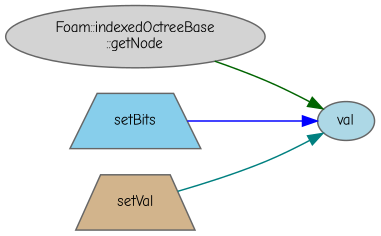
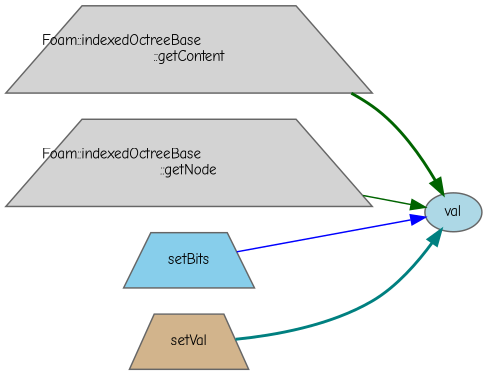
node "Foam::indexedOctreeBase ::getNode": shape ellipse -> trapezium
node "Foam::indexedOctreeBase ::getContent": added
edge "setVal" -> "val": style solid -> bold
